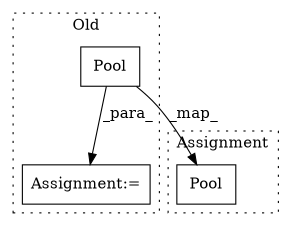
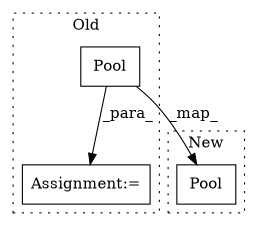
cluster "Assignment": label "Assignment" -> "New"
